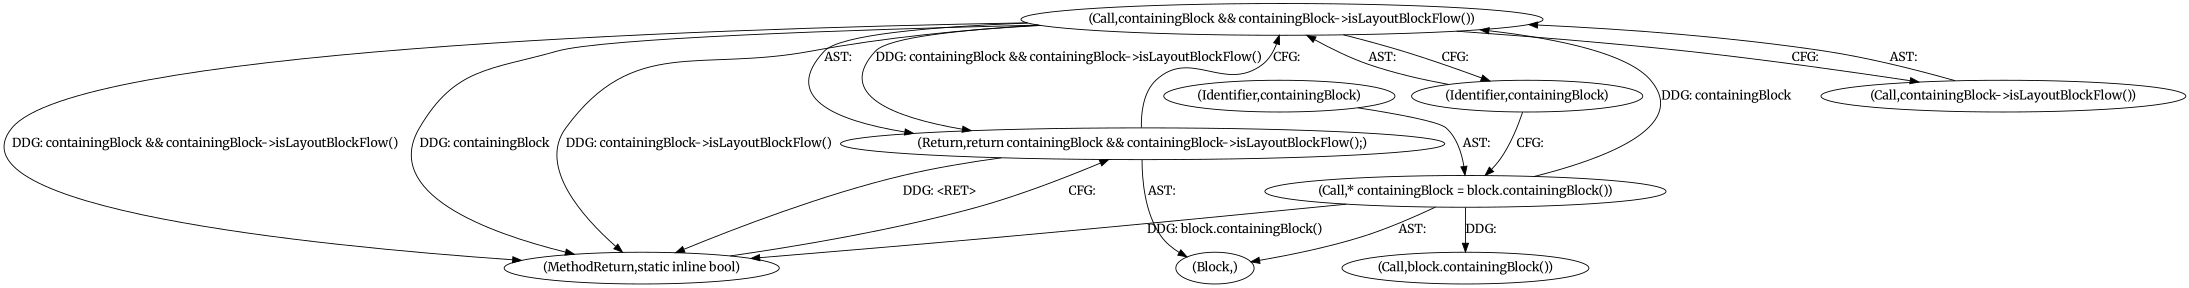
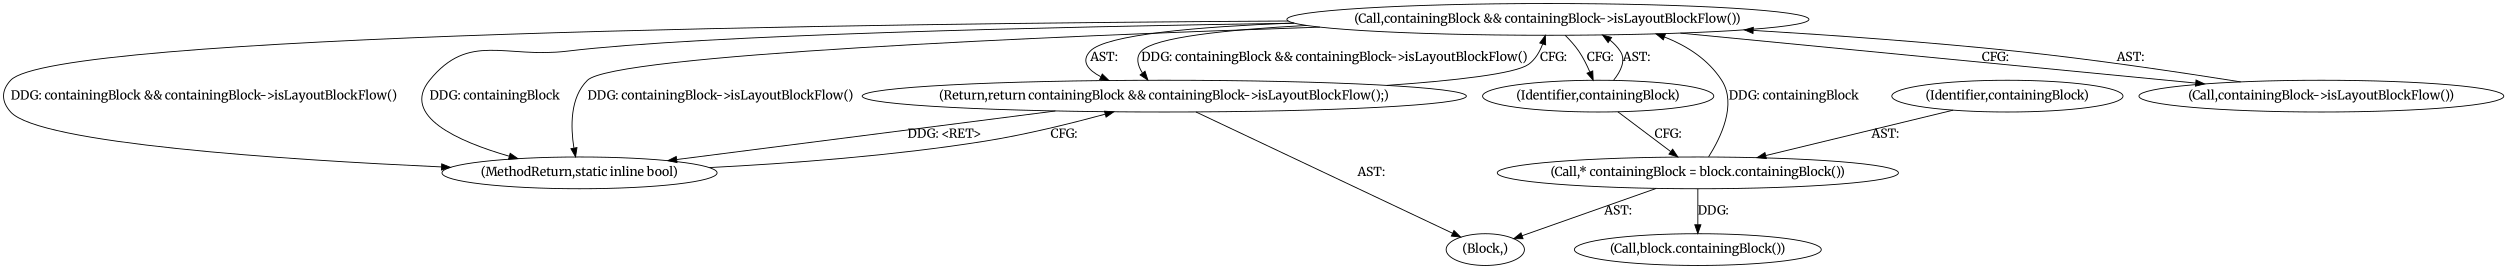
edge "(Call,* containingBlock = block.containingBlock())" -> "(MethodReturn,static inline bool)": removed, label "DDG: block.containingBlock()"
